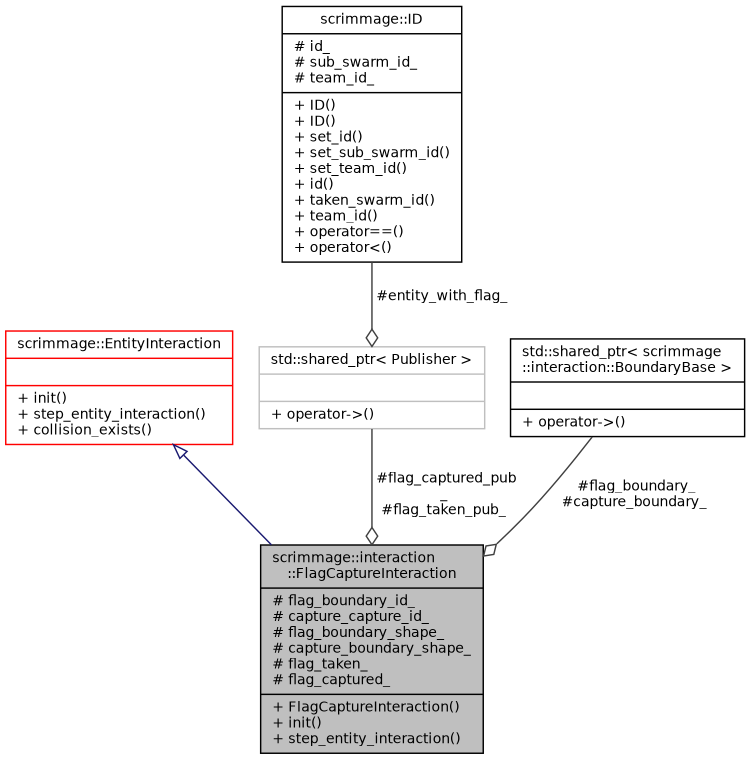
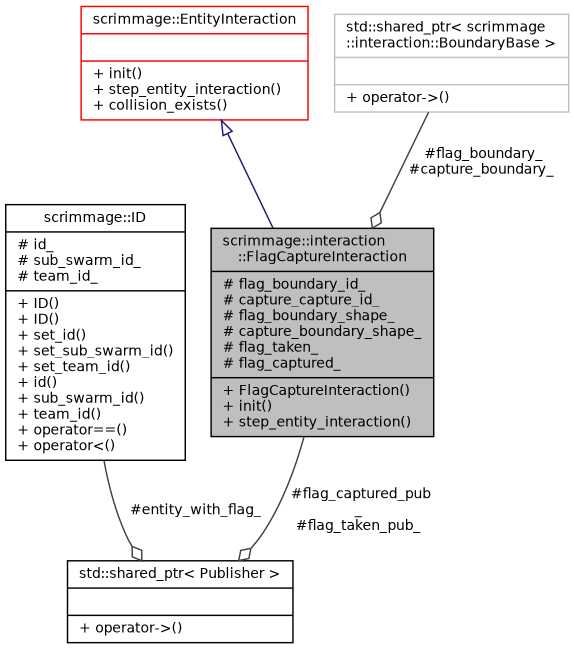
node "scrimmage::ID": text "+ taken_swarm_id()" -> "+ sub_swarm_id()"
node "std::shared_ptr< Publisher >": color grey75 -> black
node "std::shared_ptr< scrimmage": color black -> grey75
edge "std::shared_ptr< Publisher >" -> "scrimmage::interaction": reversed
